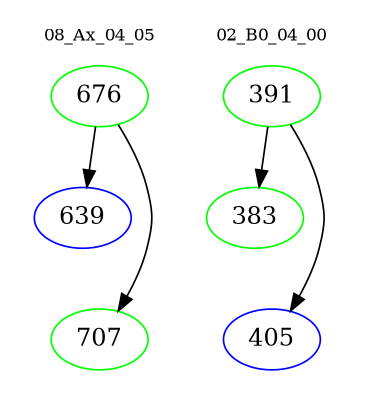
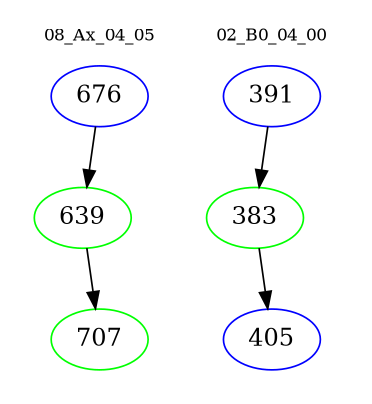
node "676": color green -> blue
node "391": color green -> blue
edge "676" -> "707": now "639" -> "707"
edge "391" -> "405": now "383" -> "405"
node "639": color blue -> green
